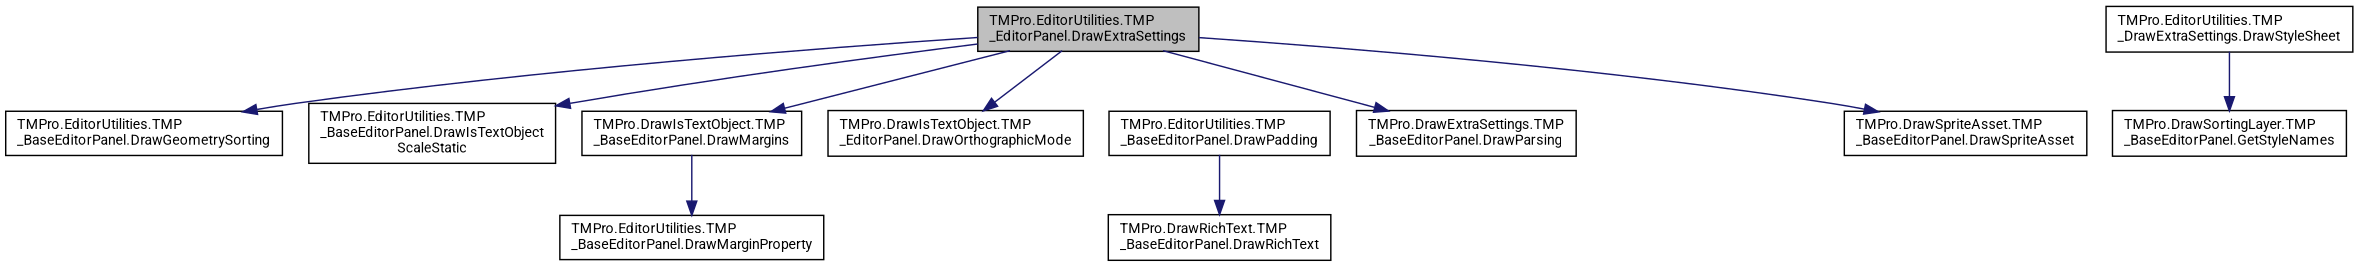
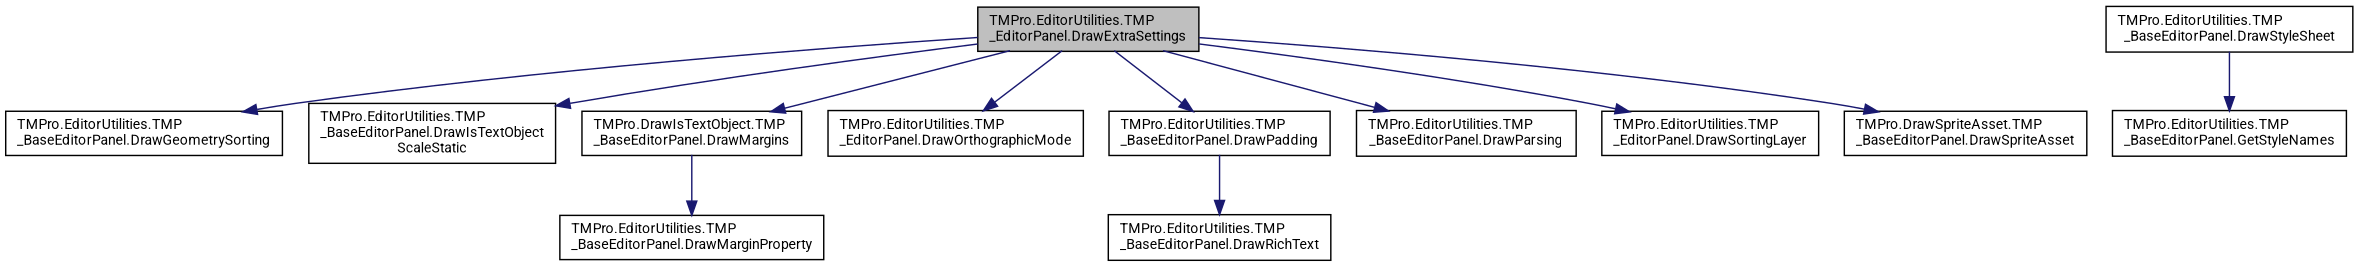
node "TMPro.EditorUtilities.TMP _DrawExtraSettings.DrawStyleSheet": label "TMPro.EditorUtilities.TMP _DrawExtraSettings.DrawStyleSheet" -> "TMPro.EditorUtilities.TMP _BaseEditorPanel.DrawStyleSheet"
edge "TMPro.EditorUtilities.TMP _EditorPanel.DrawExtraSettings" -> "TMPro.EditorUtilities.TMP _BaseEditorPanel.DrawPadding": added
node "TMPro.DrawIsTextObject.TMP _EditorPanel.DrawOrthographicMode": label "TMPro.DrawIsTextObject.TMP _EditorPanel.DrawOrthographicMode" -> "TMPro.EditorUtilities.TMP _EditorPanel.DrawOrthographicMode"
node "TMPro.DrawExtraSettings.TMP _BaseEditorPanel.DrawParsing": label "TMPro.DrawExtraSettings.TMP _BaseEditorPanel.DrawParsing" -> "TMPro.EditorUtilities.TMP _BaseEditorPanel.DrawParsing"
node "TMPro.EditorUtilities.TMP _EditorPanel.DrawSortingLayer": added
node "TMPro.DrawSortingLayer.TMP _BaseEditorPanel.GetStyleNames": label "TMPro.DrawSortingLayer.TMP _BaseEditorPanel.GetStyleNames" -> "TMPro.EditorUtilities.TMP _BaseEditorPanel.GetStyleNames"
node "TMPro.DrawRichText.TMP _BaseEditorPanel.DrawRichText": label "TMPro.DrawRichText.TMP _BaseEditorPanel.DrawRichText" -> "TMPro.EditorUtilities.TMP _BaseEditorPanel.DrawRichText"
